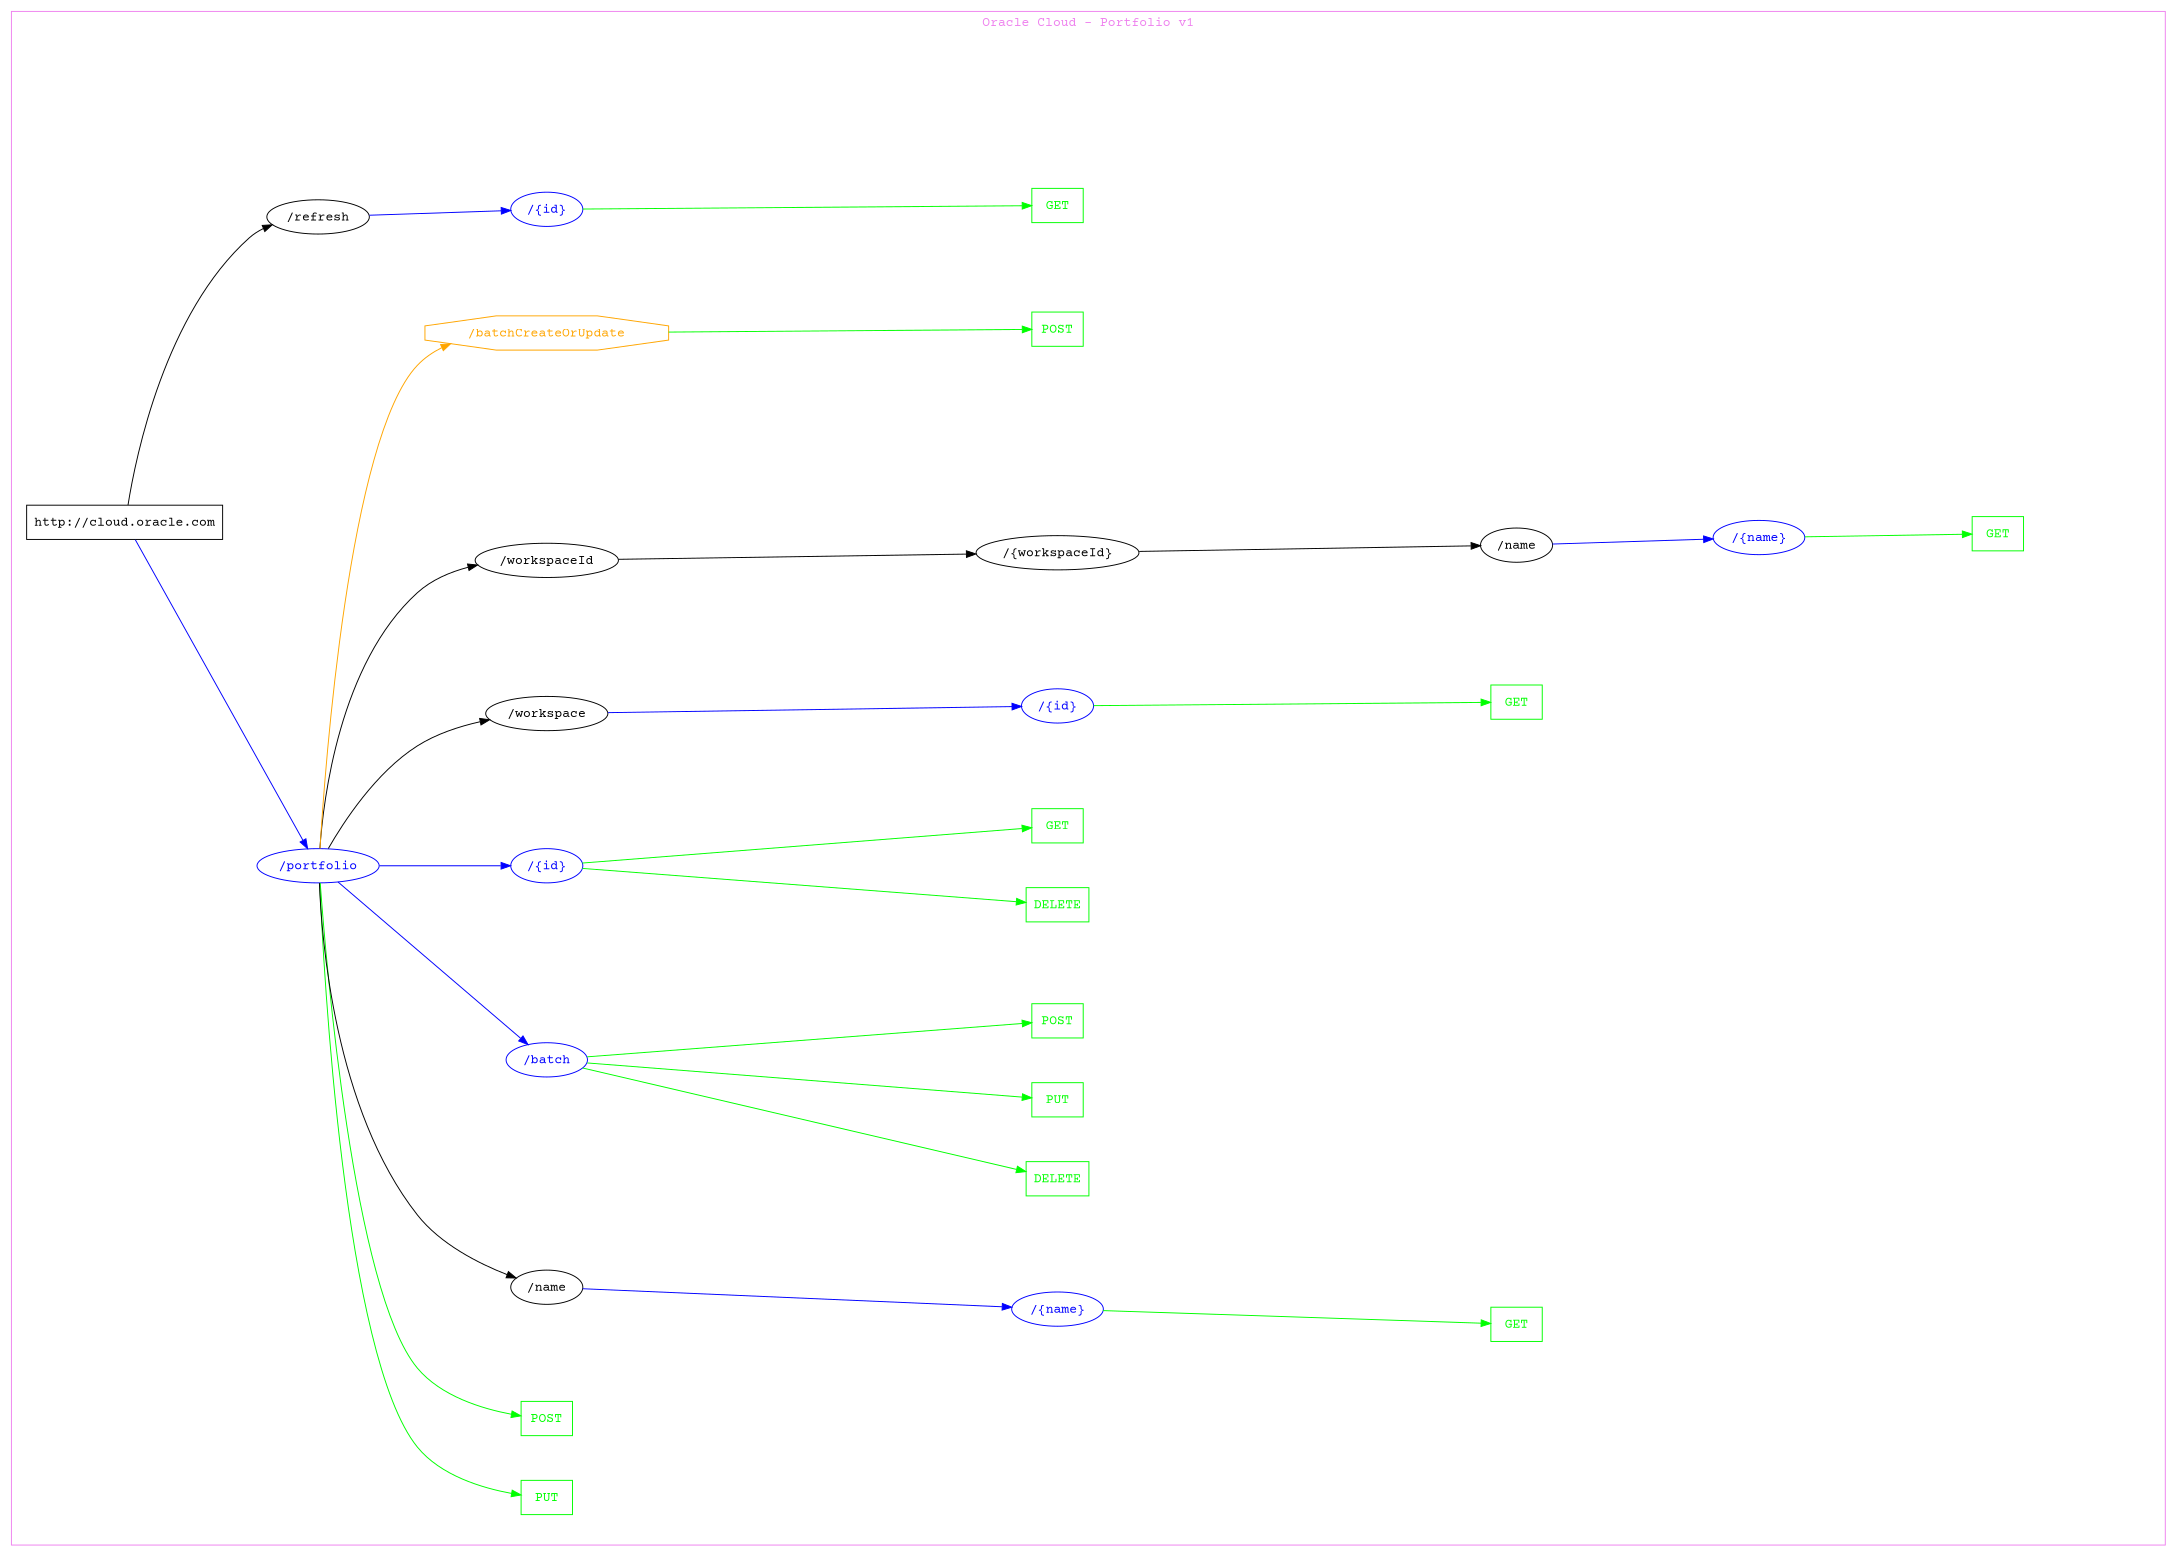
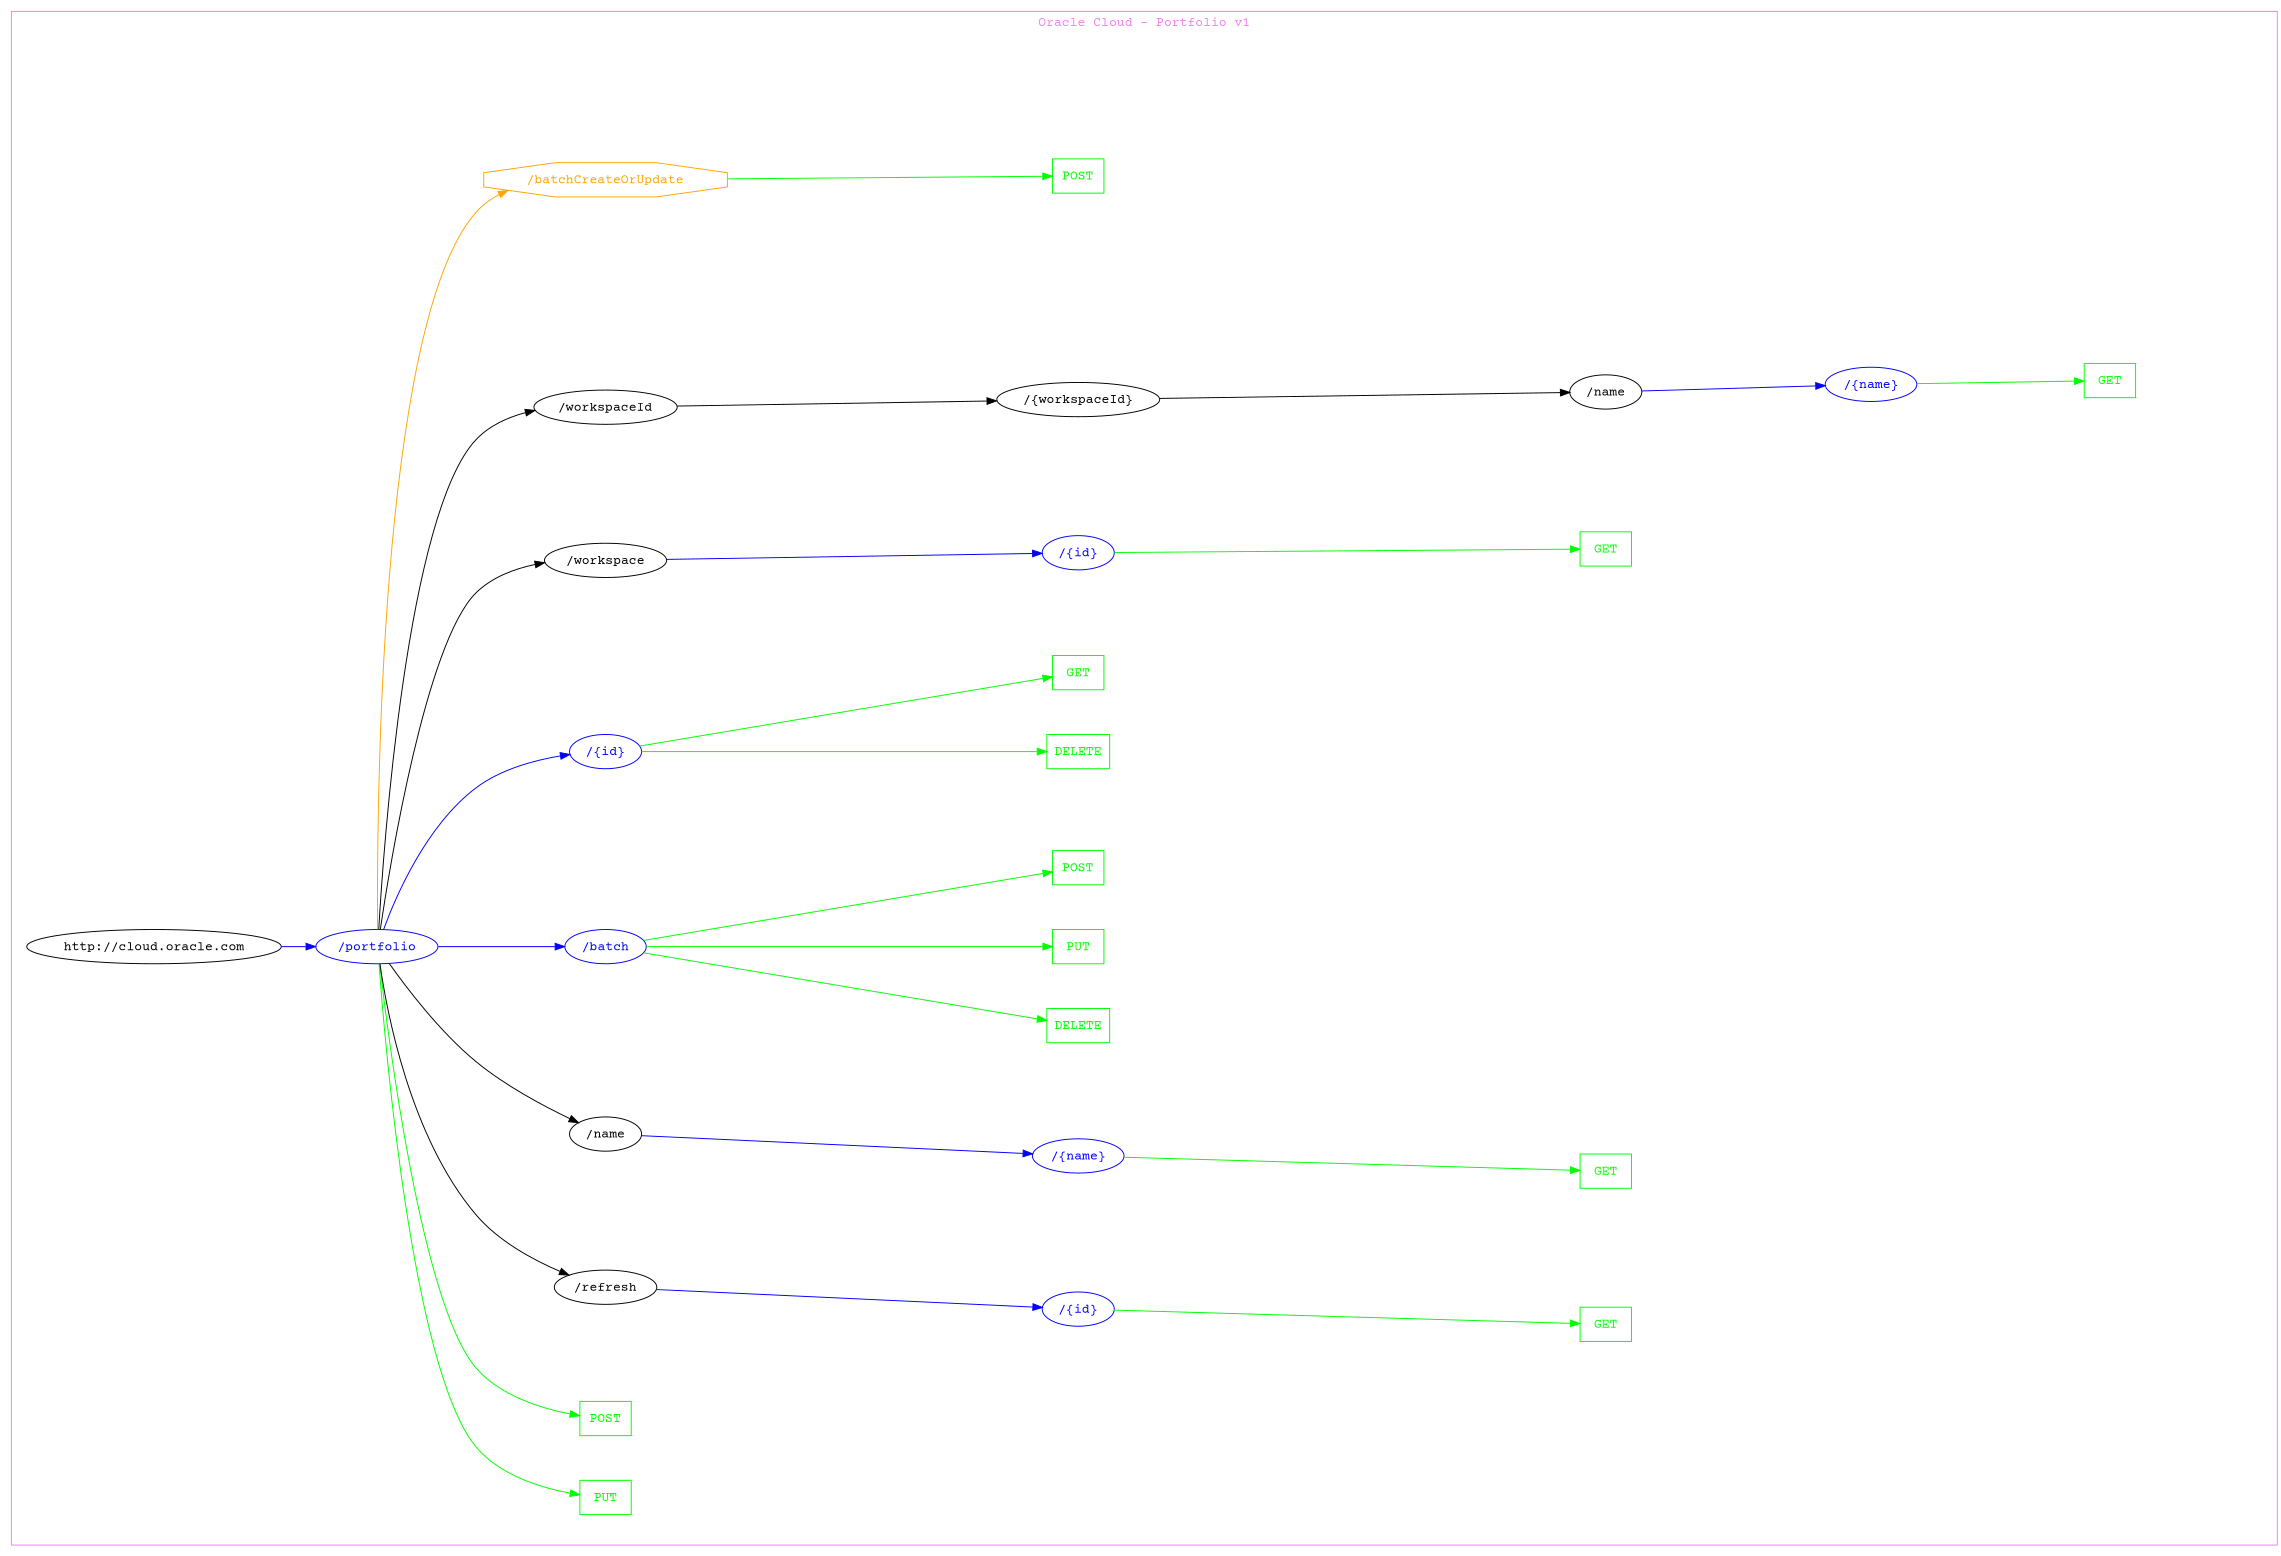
edge "http://cloud.oracle.com" -> "/refresh": now "/portfolio" -> "/refresh"
node "http://cloud.oracle.com": shape box -> ellipse
